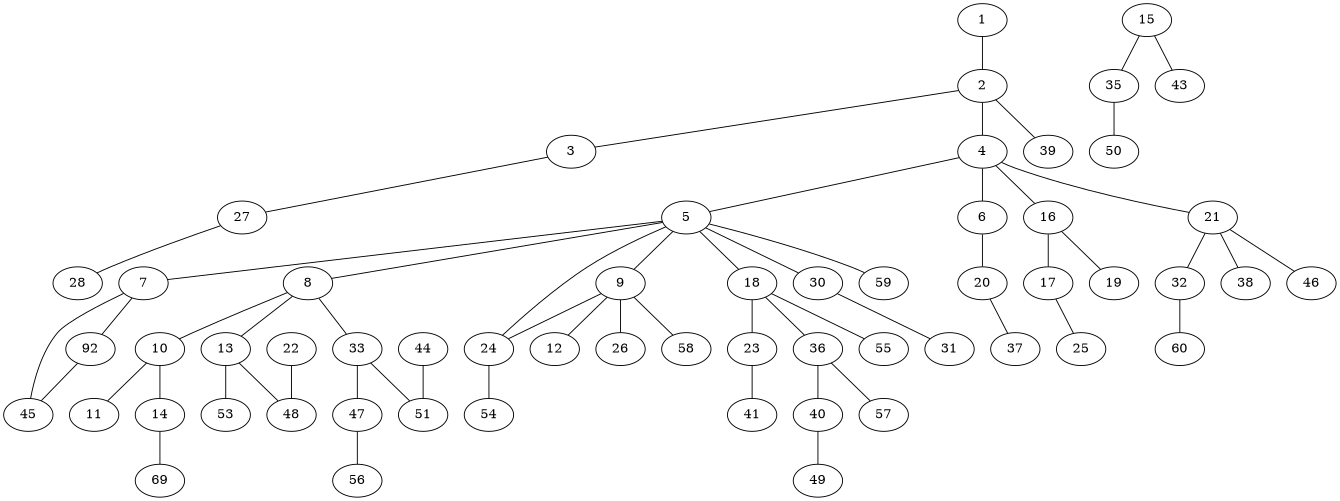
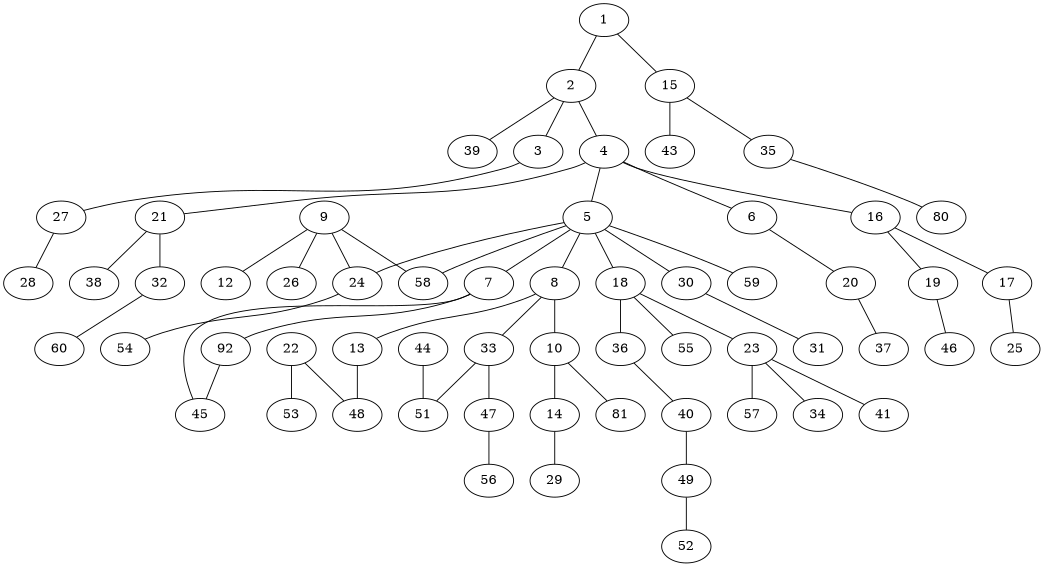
edge "1" -- "15": added
node "50": label "50" -> "80"
edge "5" -- "9": now "5" -- "58"
edge "21" -- "46": now "19" -- "46"
edge "13" -- "53": now "22" -- "53"
edge "36" -- "57": now "23" -- "57"
node "11": label "11" -> "81"
node "34": added
node "69": label "69" -> "29"
node "52": added
